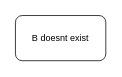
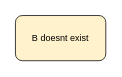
node "B doesnt exist": fillcolor #ffffff -> #fff2cc
